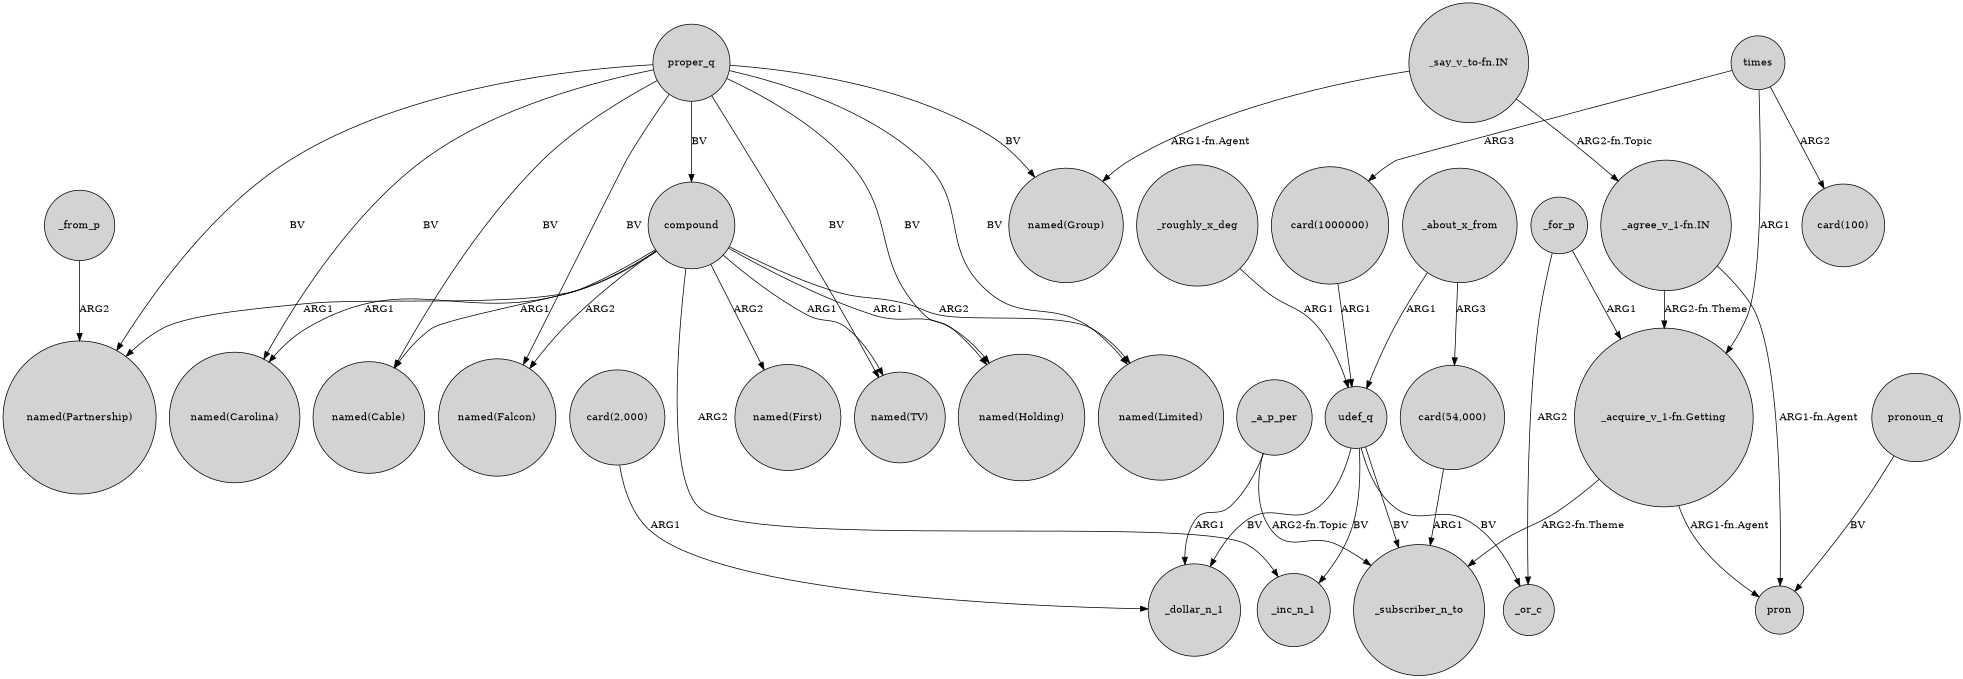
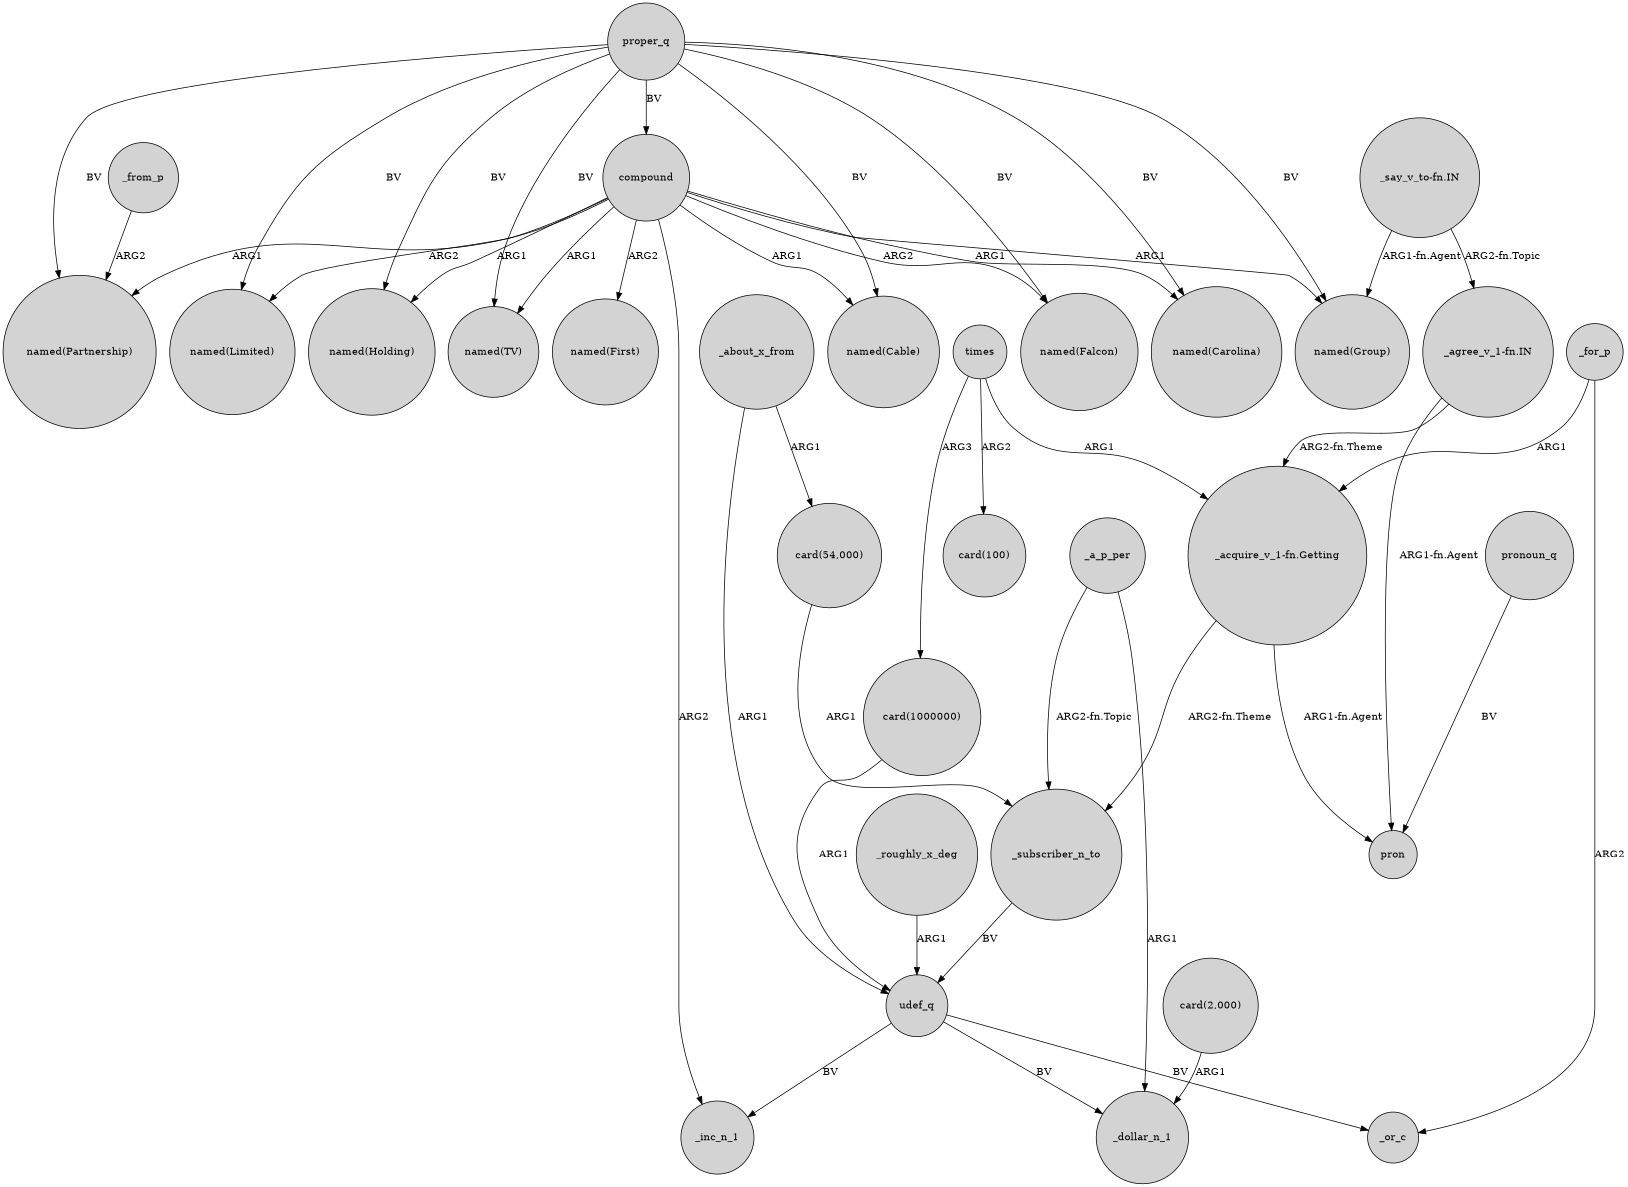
edge "compound" -> "named(Group)": added, label "ARG1"
edge "_about_x_from" -> "card(54,000)": label "ARG3" -> "ARG1"
edge "udef_q" -> "_subscriber_n_to": reversed
